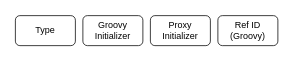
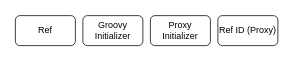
node "Type": label "Type" -> "Ref"
node "Ref ID (Groovy)": label "Ref ID (Groovy)" -> "Ref ID (Proxy)"
